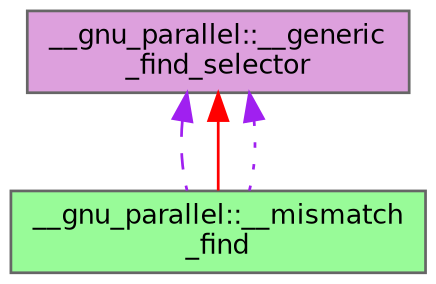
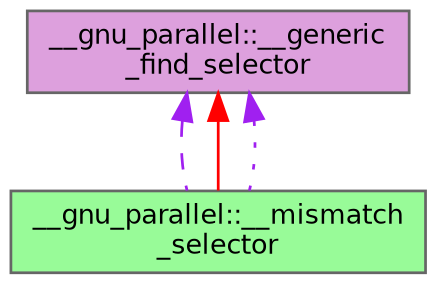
node "__gnu_parallel::__mismatch _find": label "__gnu_parallel::__mismatch _find" -> "__gnu_parallel::__mismatch _selector"
